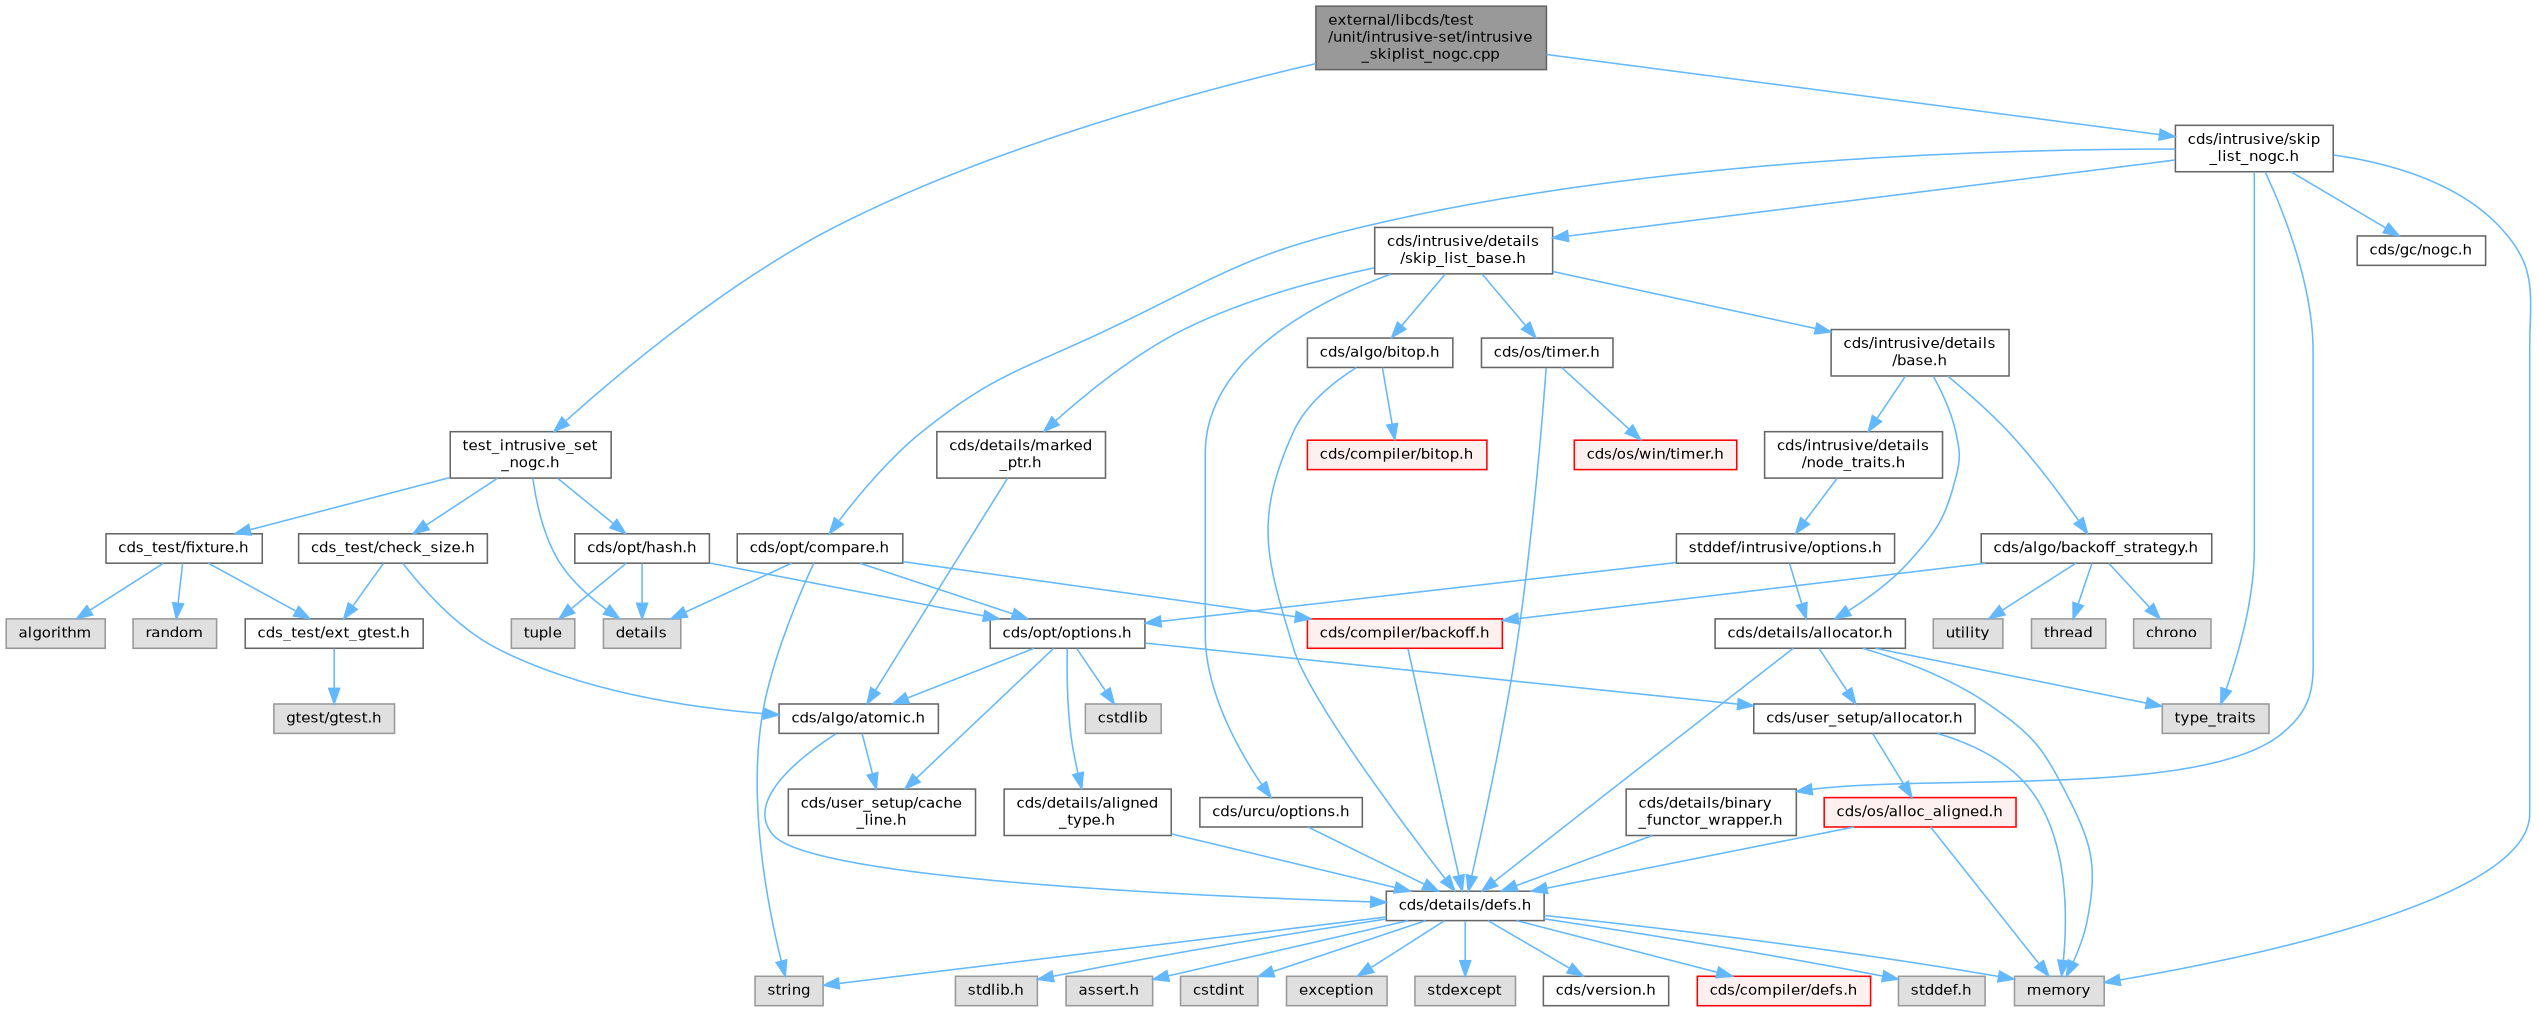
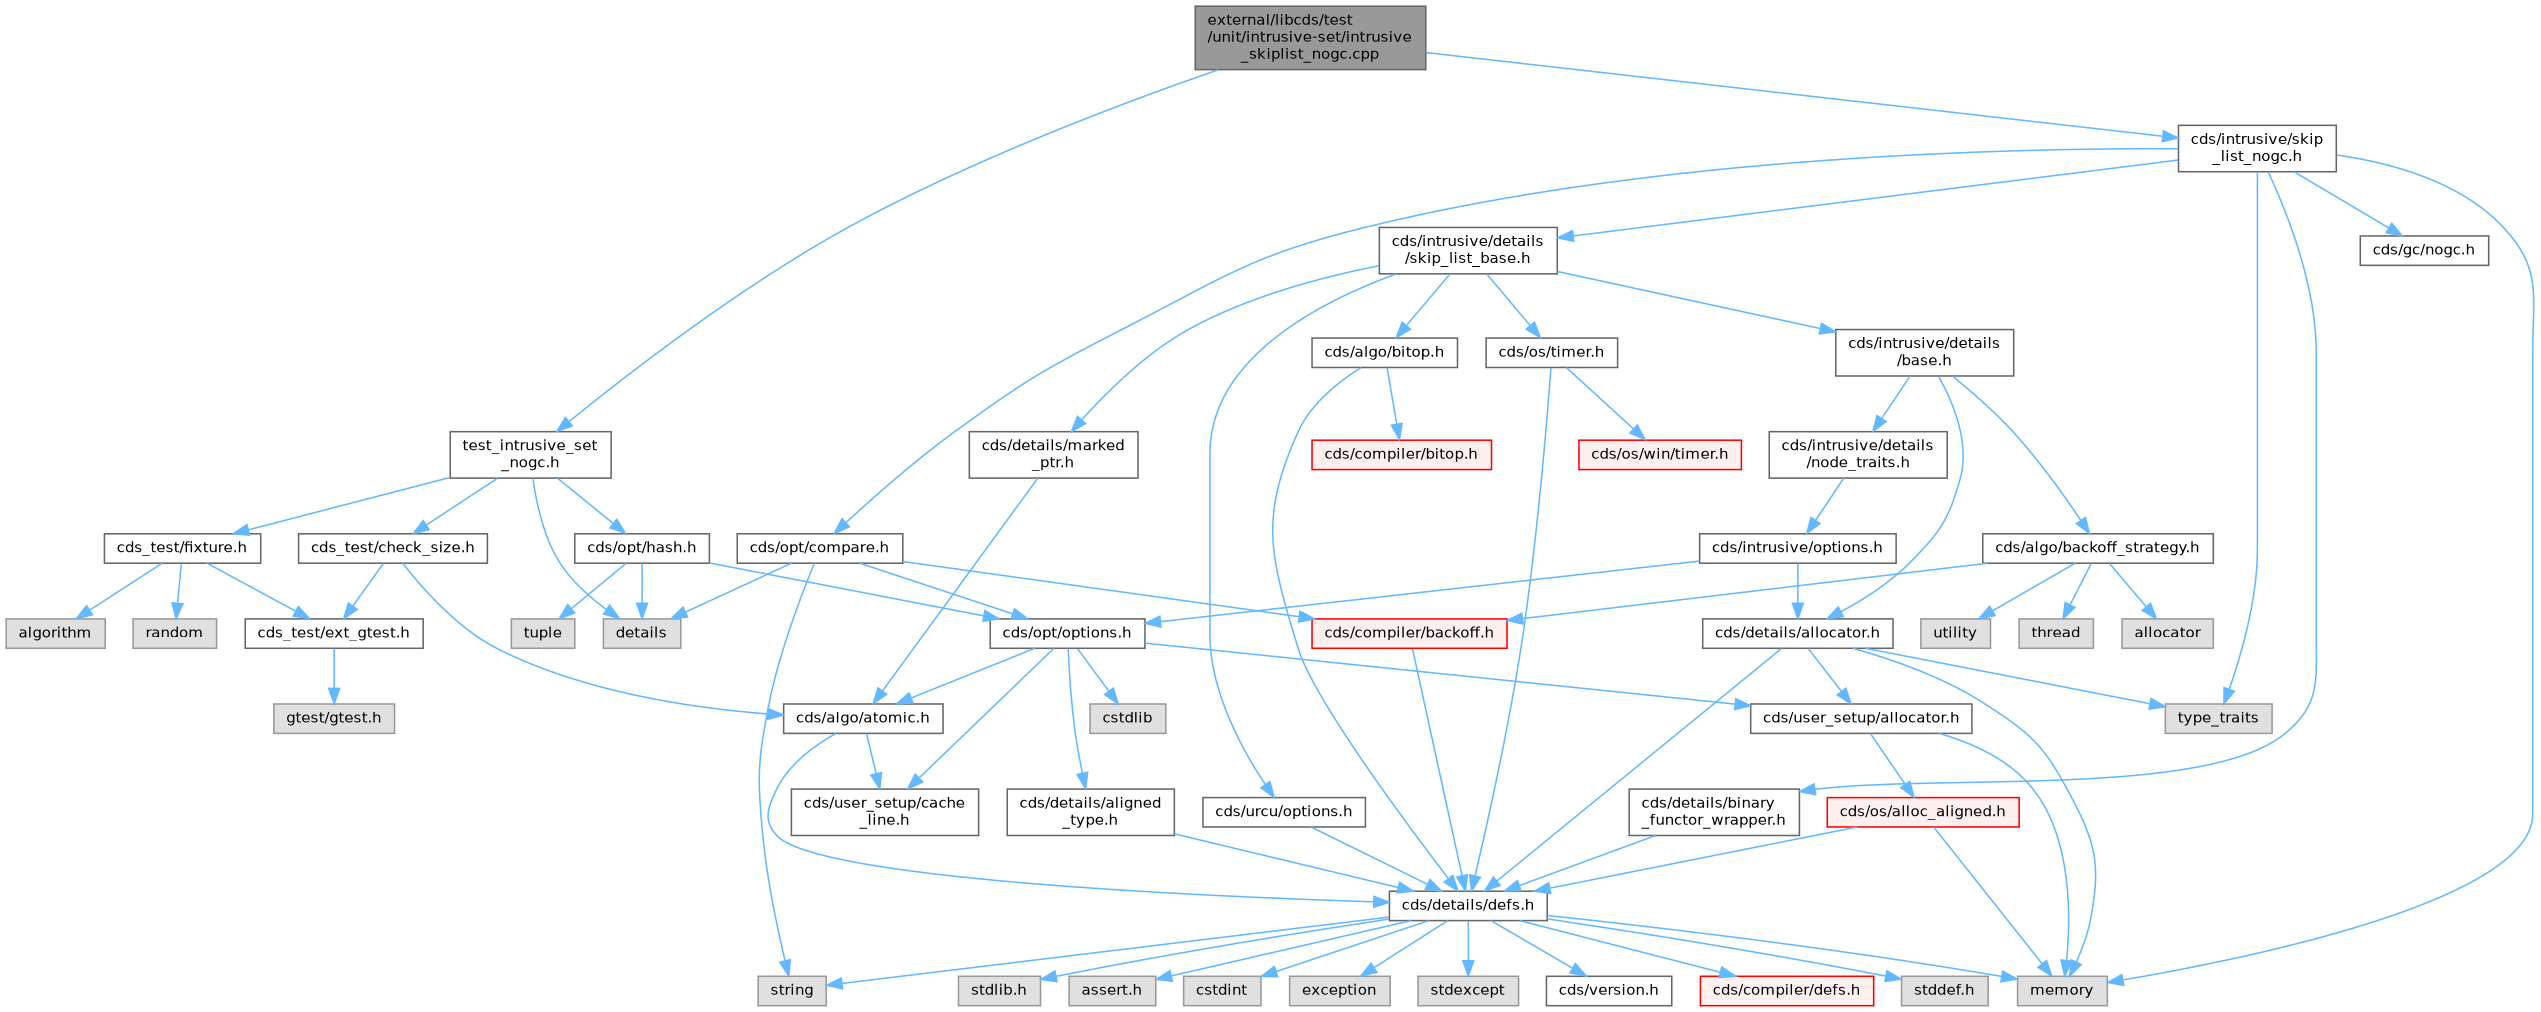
node "stddef/intrusive/options.h": label "stddef/intrusive/options.h" -> "cds/intrusive/options.h"
node "chrono": label "chrono" -> "allocator"
